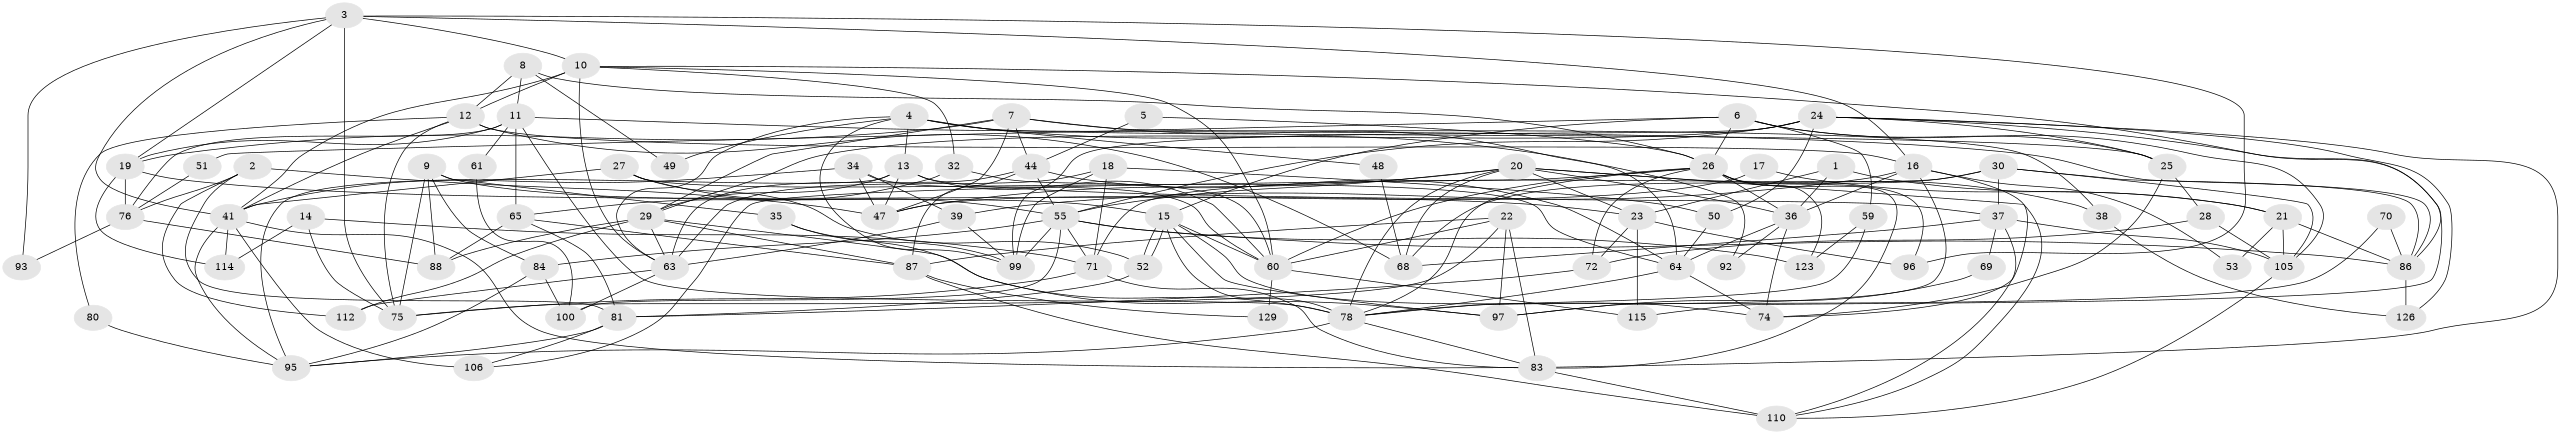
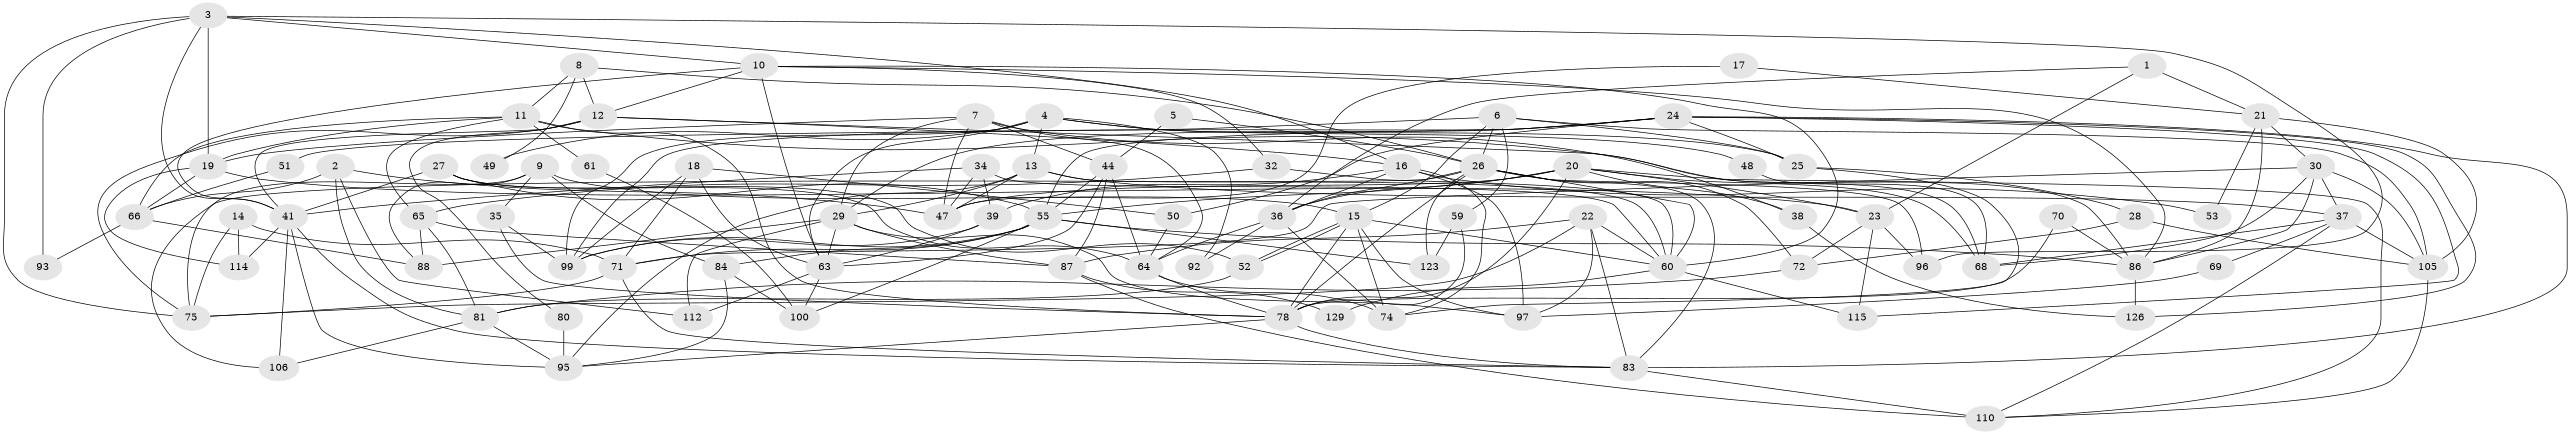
edge "21" -- "30": added
node "76": label "76" -> "66"
